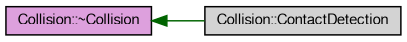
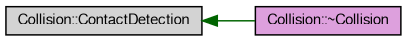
edge "Collision::ContactDetection" -> "Collision::~Collision": reversed
